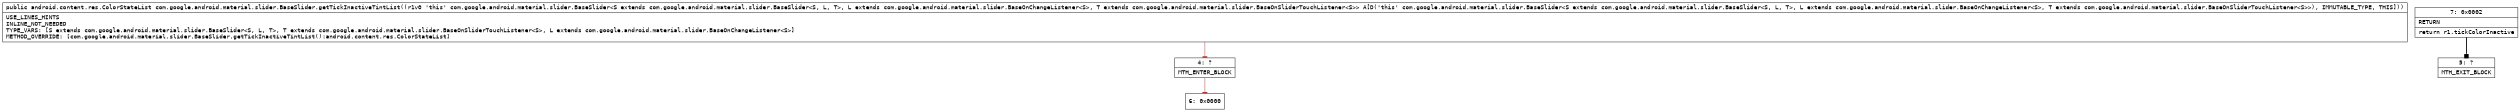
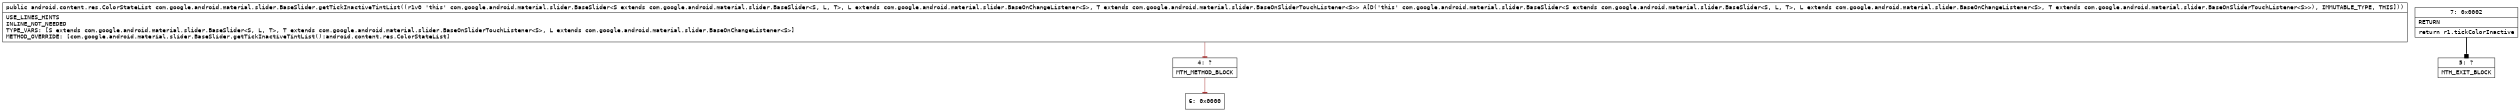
node "4: ?": text "MTH_ENTER_BLOCK" -> "MTH_METHOD_BLOCK"
